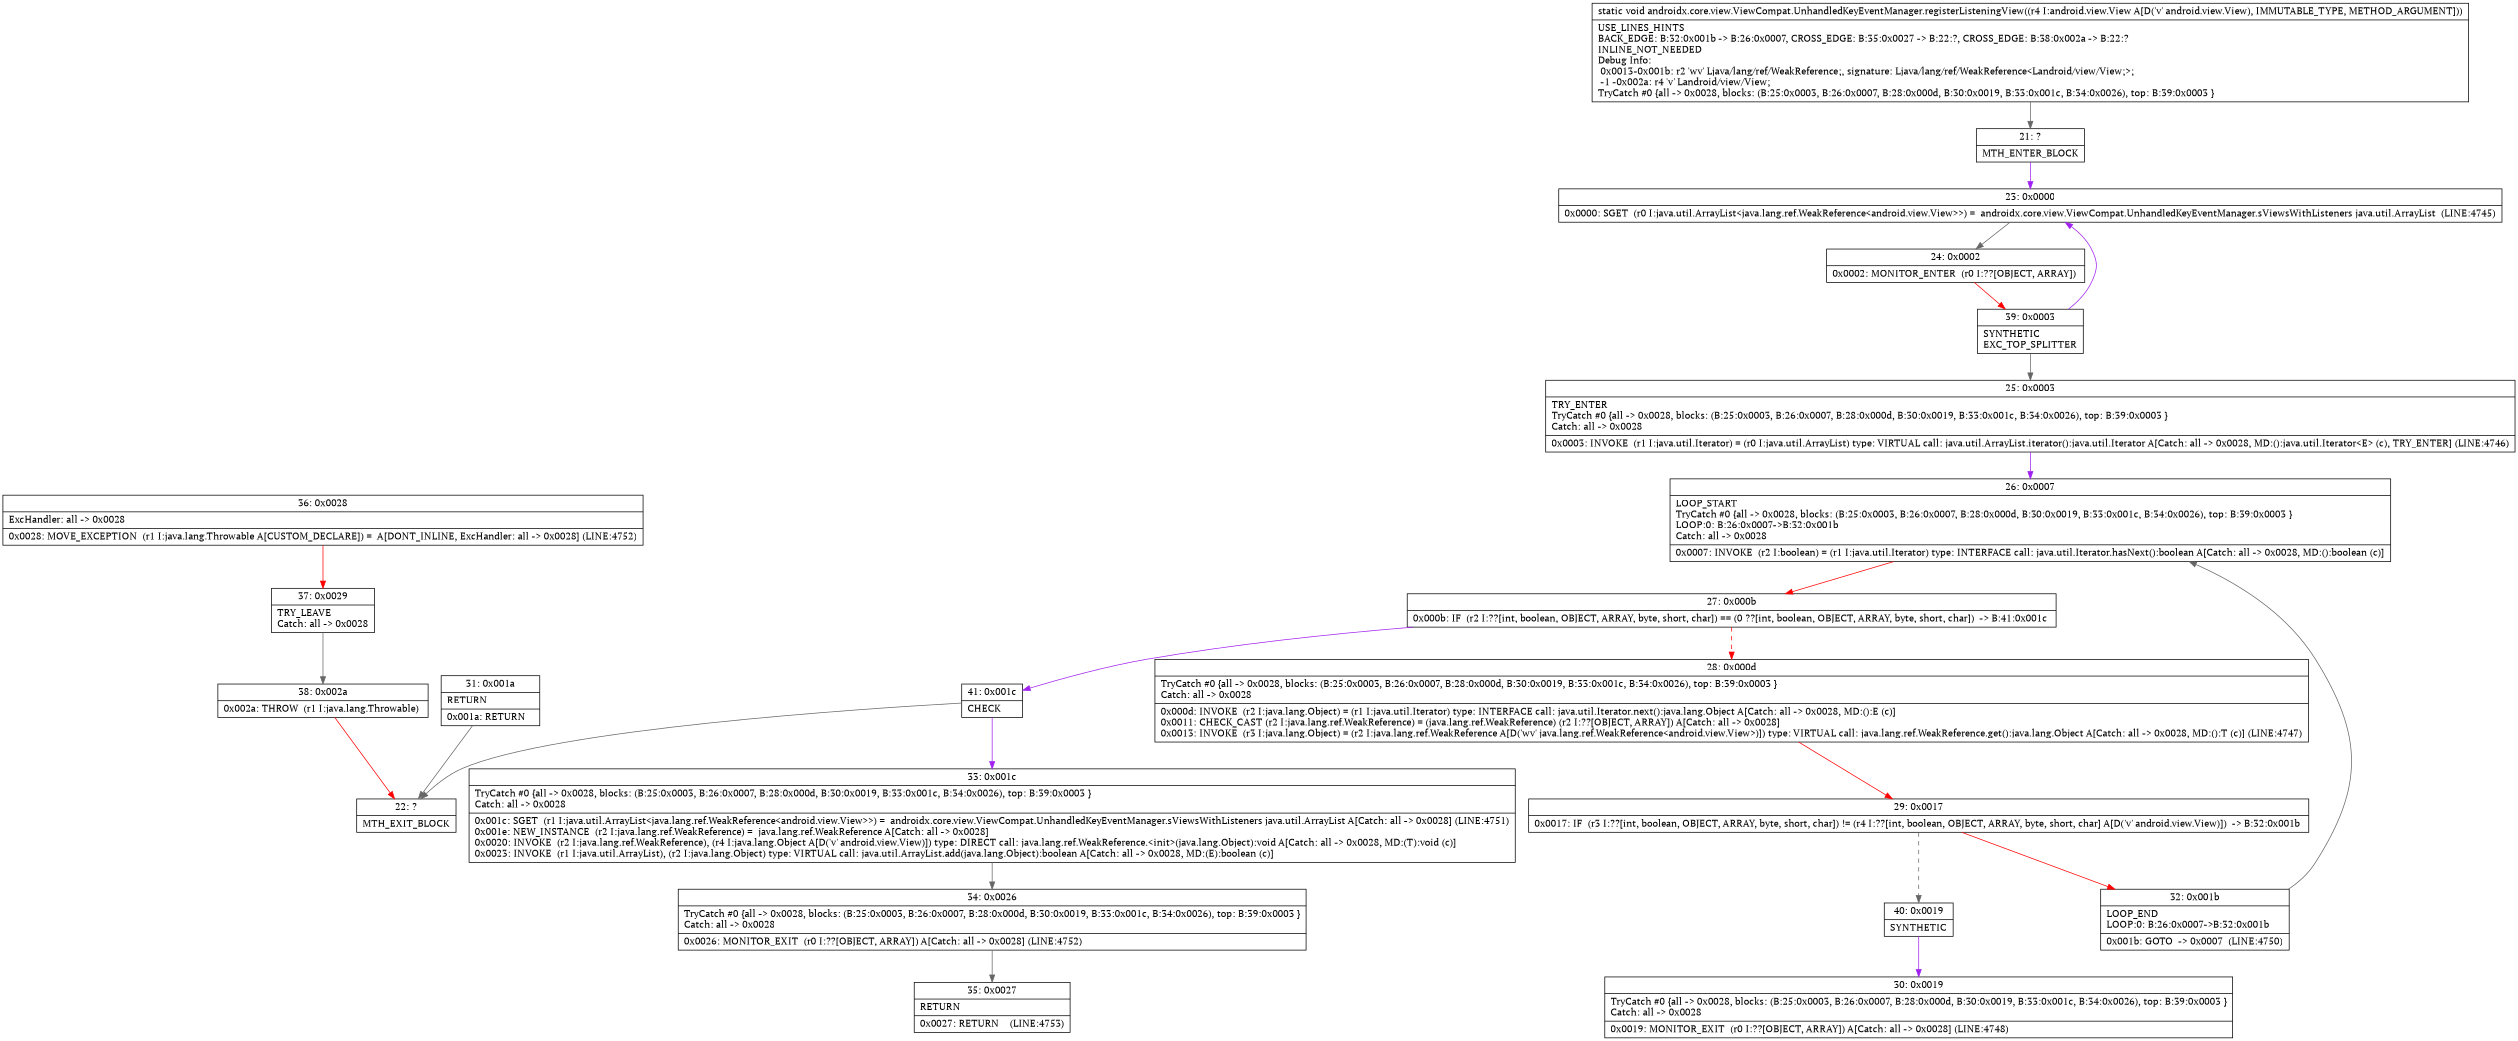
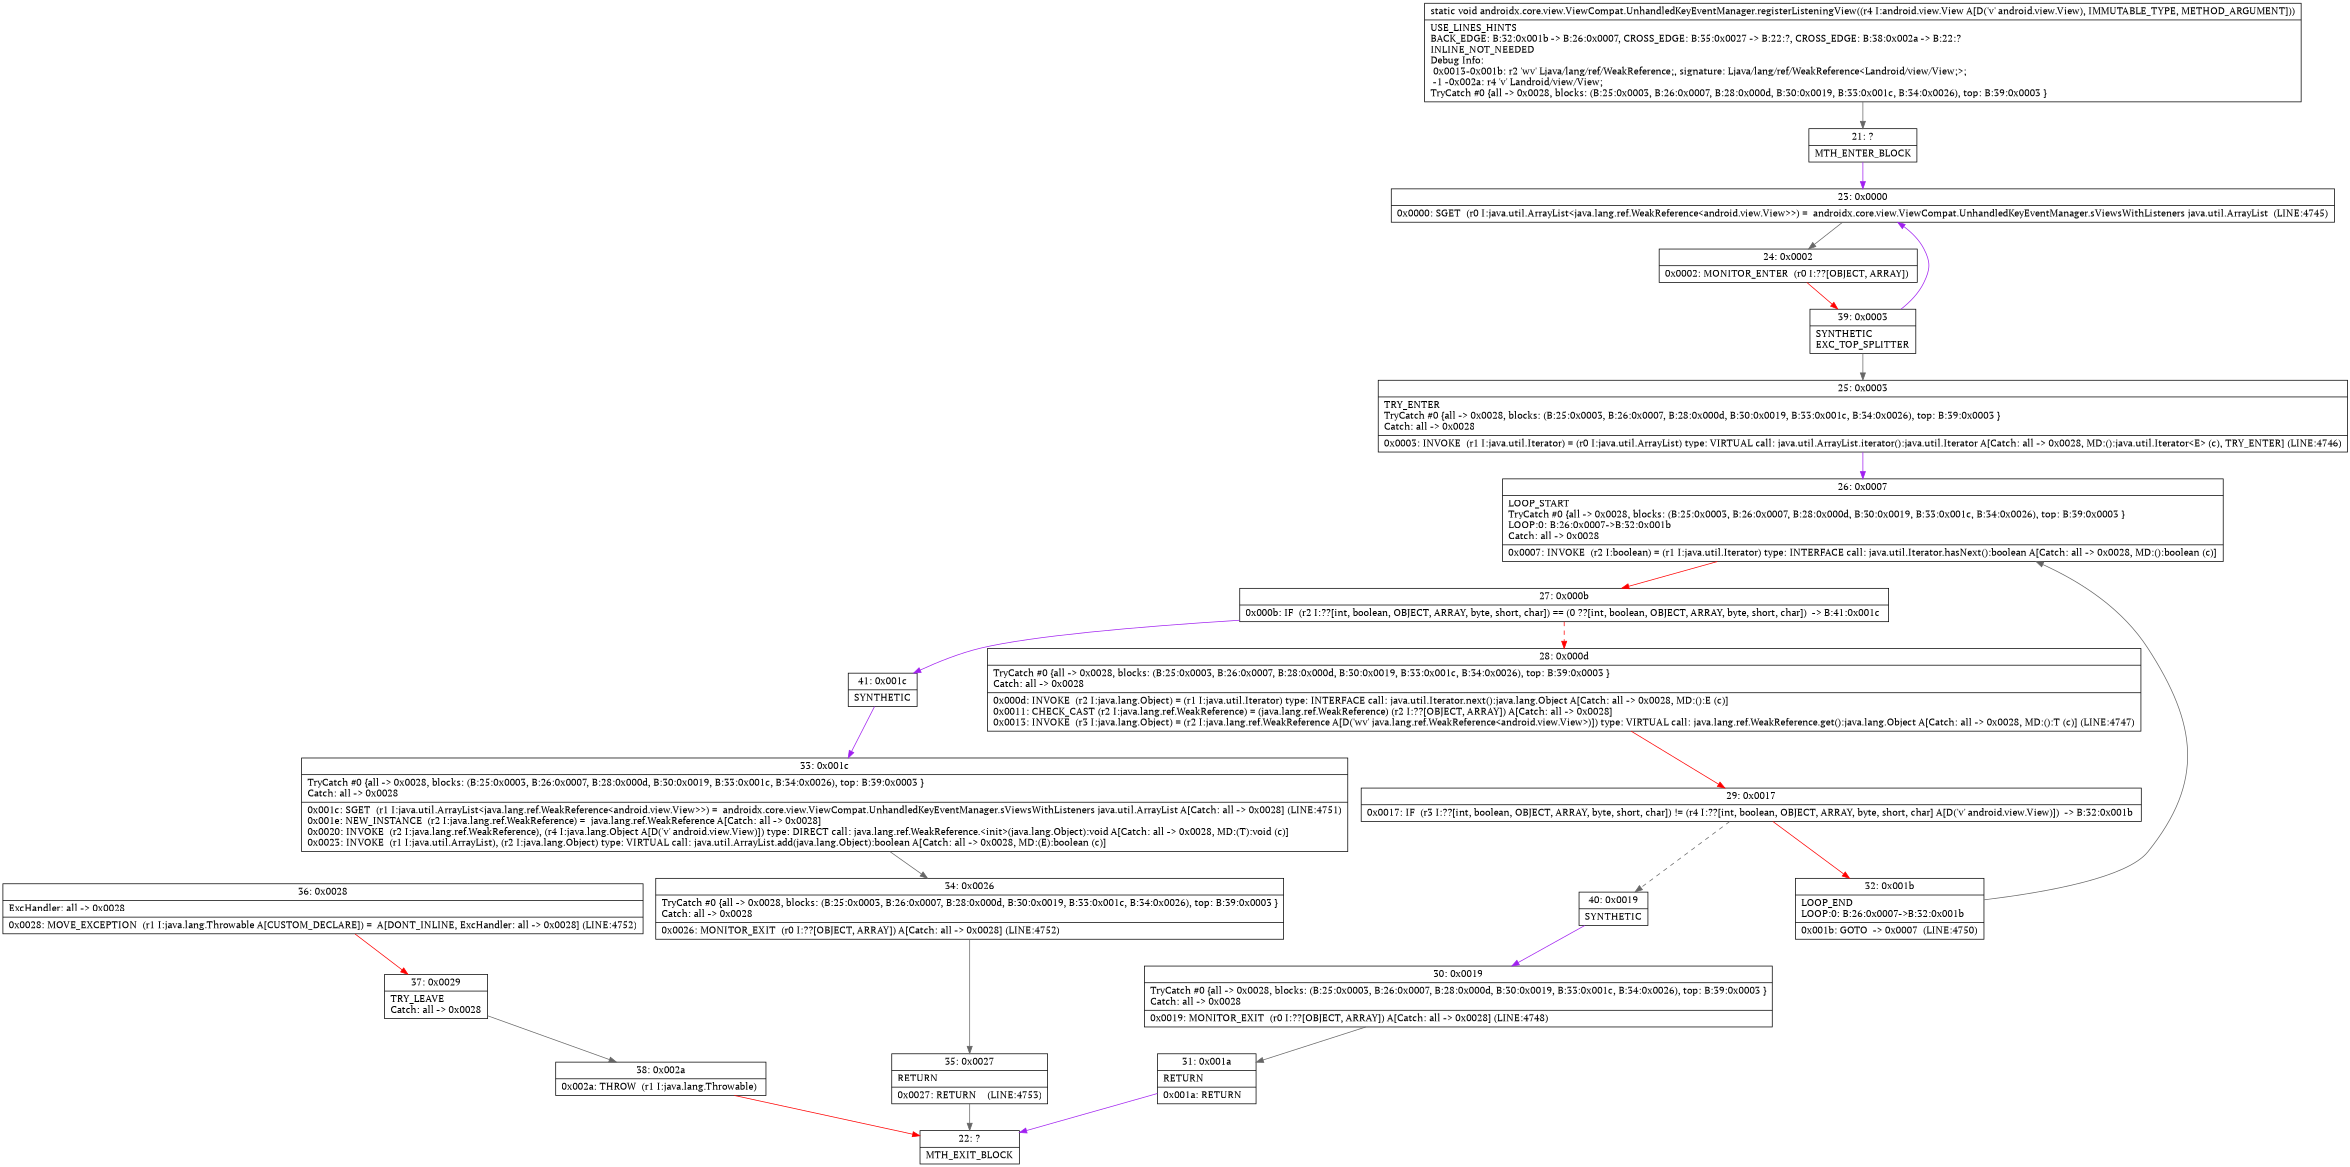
node "41: 0x001c": text "CHECK" -> "SYNTHETIC"
edge "41: 0x001c" -> "22: ?": now "35: 0x0027" -> "22: ?"
edge "31: 0x001a" -> "22: ?": color gray40 -> purple
edge "30: 0x0019" -> "31: 0x001a": added
